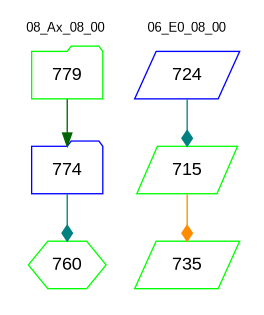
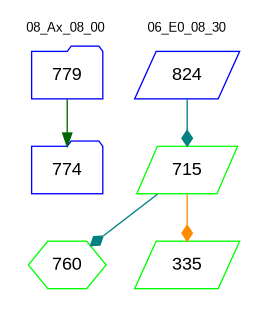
cluster "06_E0_08_00": label "06_E0_08_00" -> "06_E0_08_30"
node "779": color green -> blue
node "724": label "724" -> "824"
edge "774" -> "760": now "715" -> "760"
node "735": label "735" -> "335"
